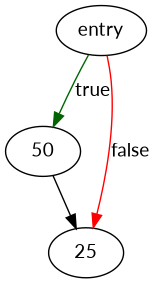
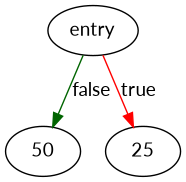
edge "entry" -> "50": label "true" -> "false"
edge "entry" -> "25": label "false" -> "true"
edge "50" -> "25": removed
